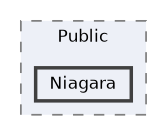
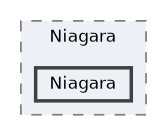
cluster "Public": label "Public" -> "Niagara"
